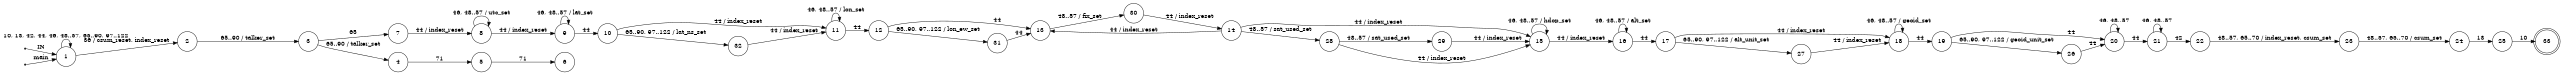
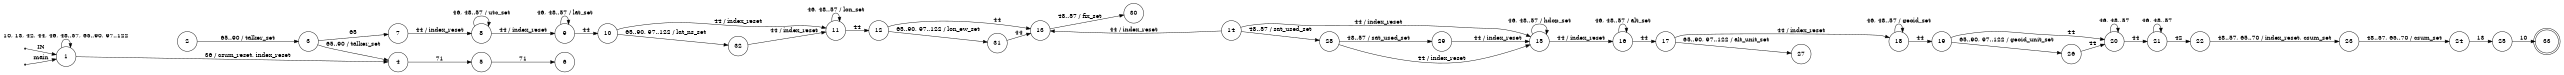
edge "30" -> "14": removed, label "44 / index_reset"
edge "27" -> "18": removed, label "44 / index_reset"
edge "1" -> "2": now "1" -> "4"
